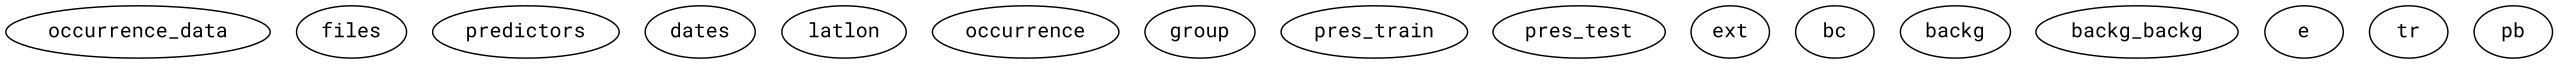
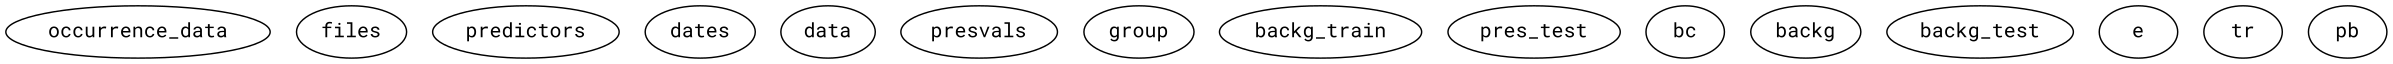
node "latlon": label "latlon" -> "data"
node "occurrence": label "occurrence" -> "presvals"
node "pres_train": label "pres_train" -> "backg_train"
node "ext": removed
node "backg_backg": label "backg_backg" -> "backg_test"
